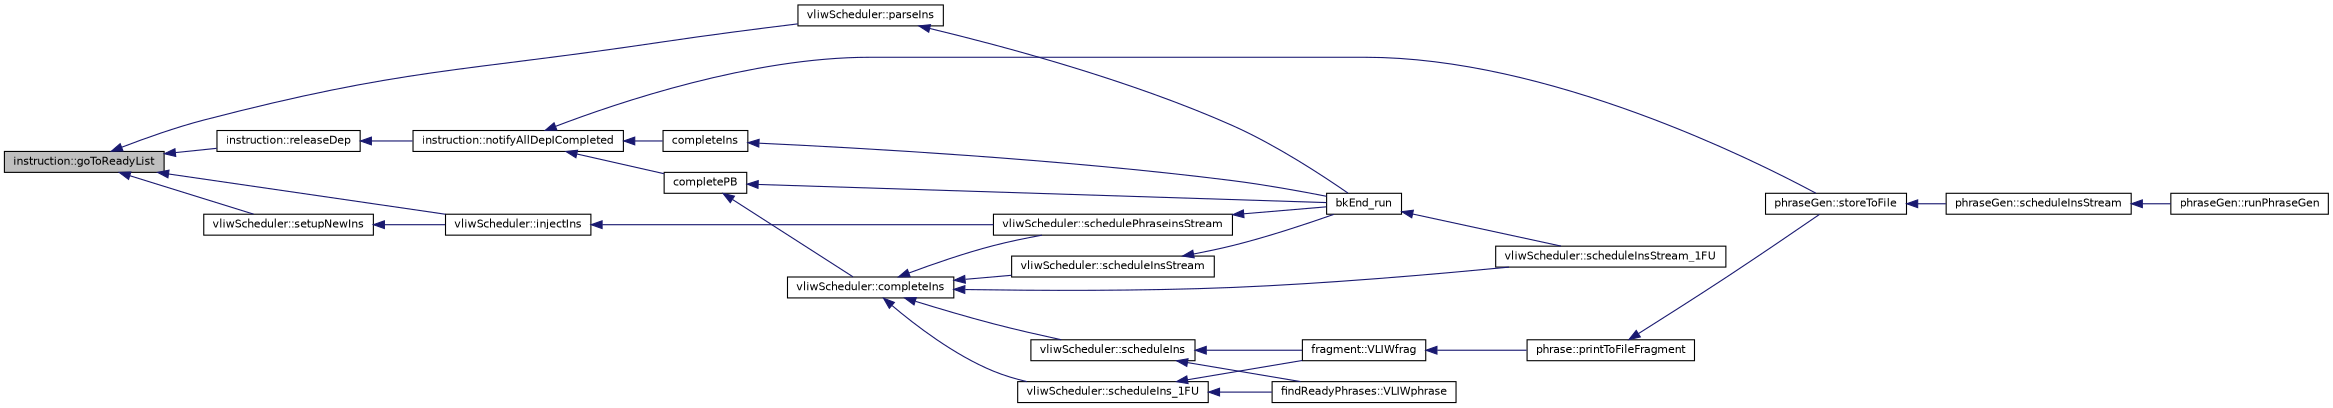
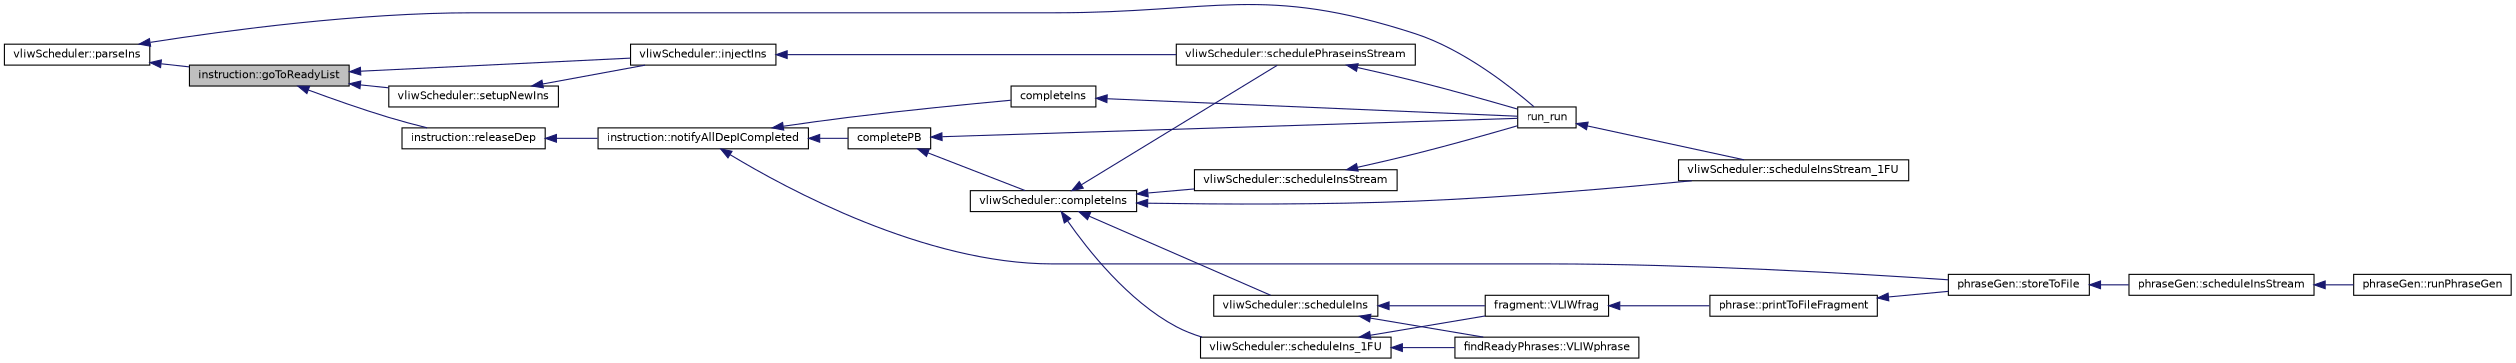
edge "vliwScheduler::parseIns" -> "instruction::goToReadyList": reversed
node "bkEnd_run": label "bkEnd_run" -> "run_run"
